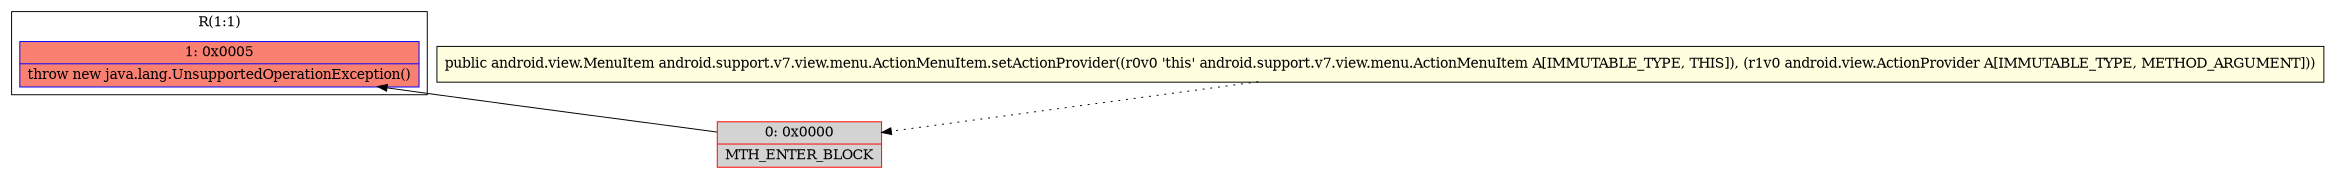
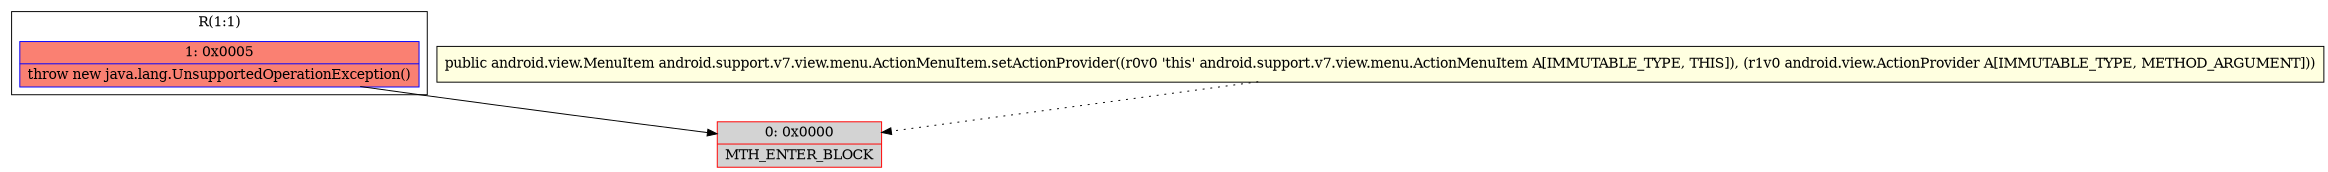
edge "0: 0x0000" -> "1: 0x0005": reversed
